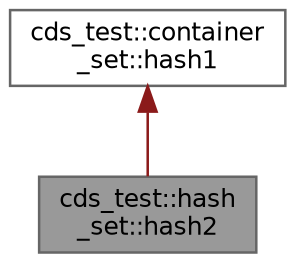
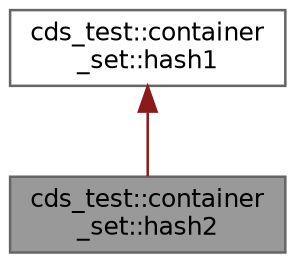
node "cds_test::hash _set::hash2": label "cds_test::hash _set::hash2" -> "cds_test::container _set::hash2"
